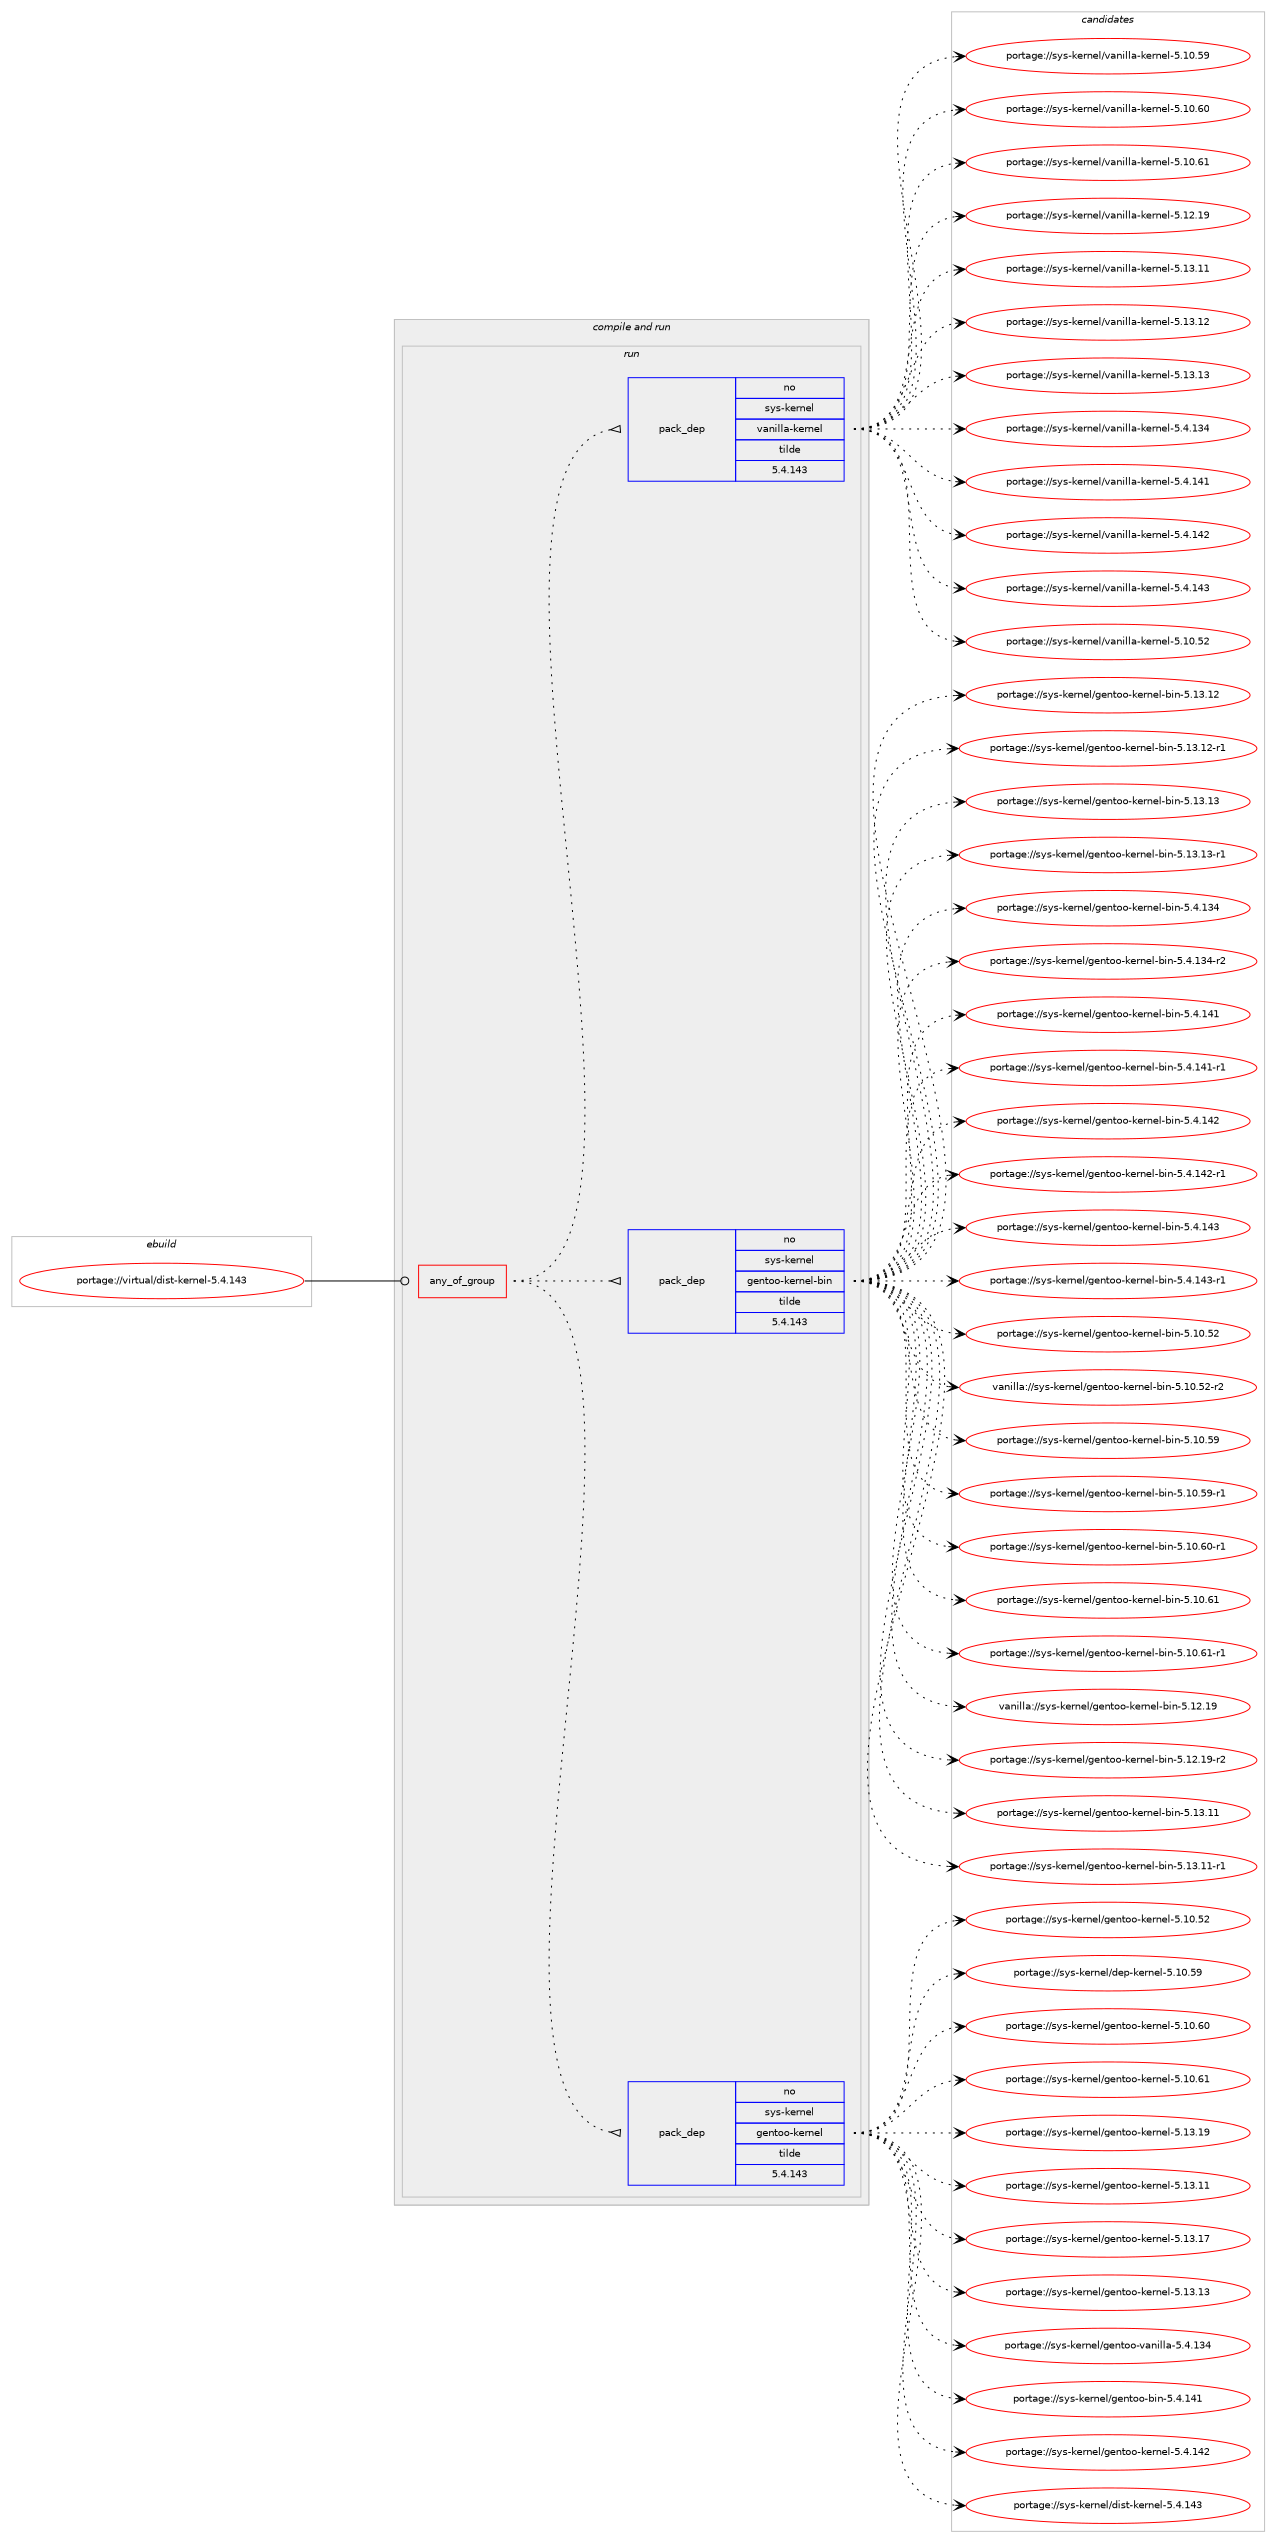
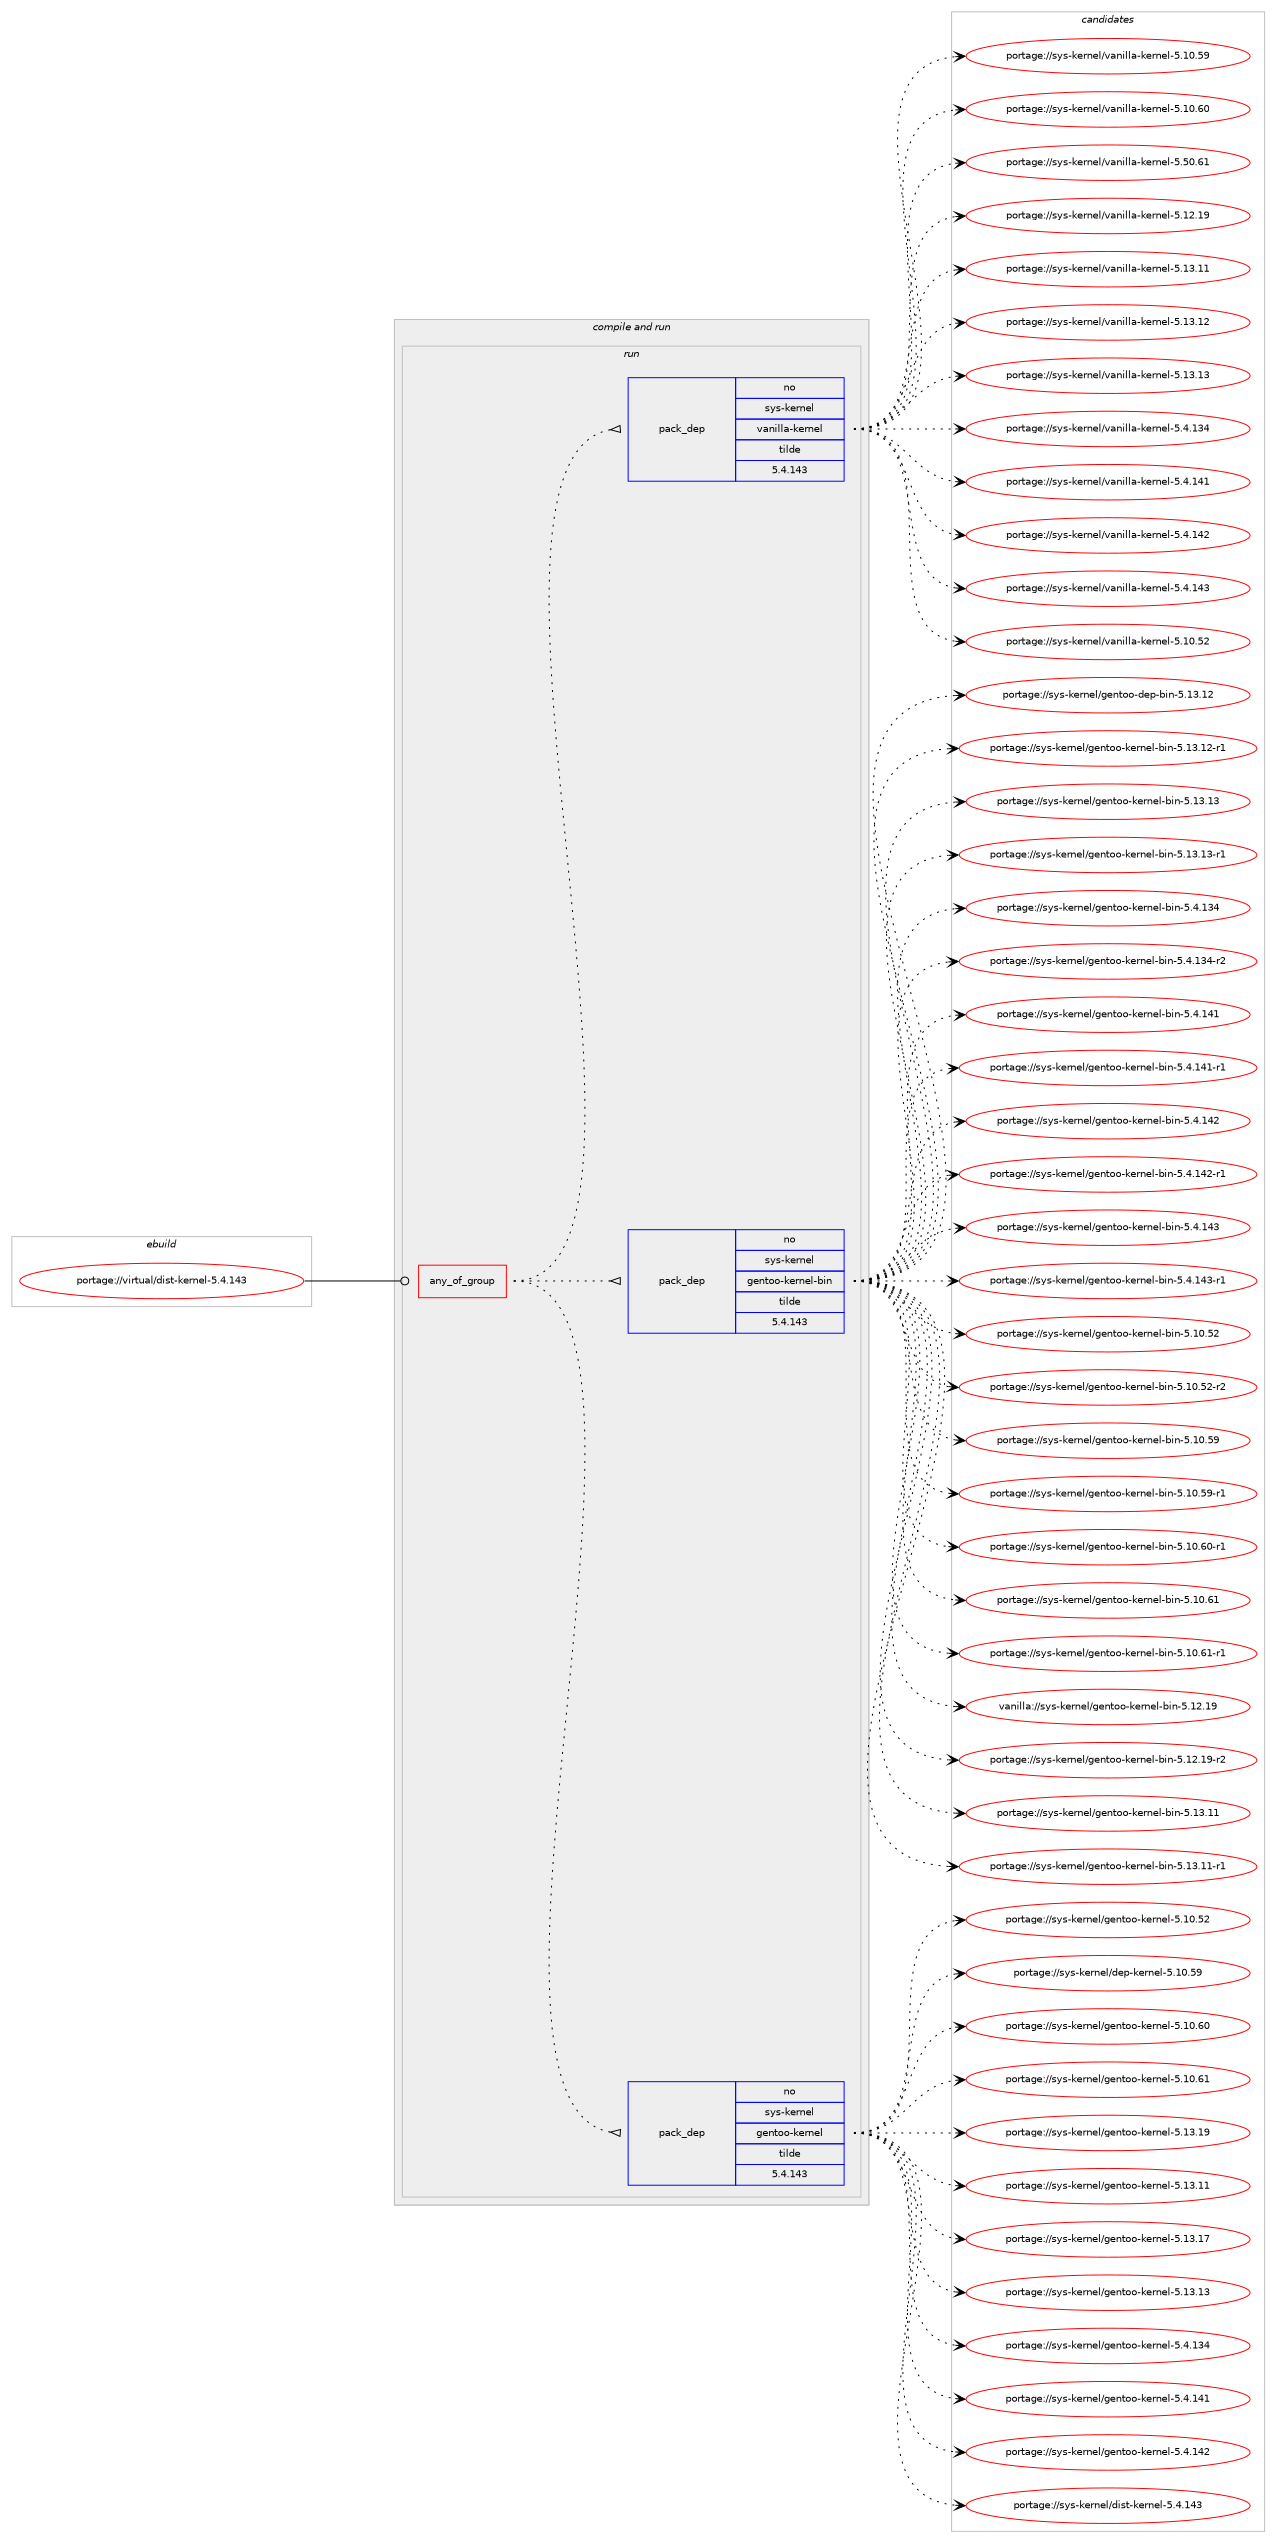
node "portage://sys-kernel/vanilla-kernel-5.10.61": label "portage://sys-kernel/vanilla-kernel-5.10.61" -> "portage://sys-kernel/vanilla-kernel-5.50.61"
node "portage://sys-kernel/gentoo-kernel-bin-5.13.12": label "portage://sys-kernel/gentoo-kernel-bin-5.13.12" -> "portage://sys-kernel/gentoo-dep-bin-5.13.12"
node "vanilla://sys-kernel/gentoo-kernel-bin-5.10.52-r2": label "vanilla://sys-kernel/gentoo-kernel-bin-5.10.52-r2" -> "portage://sys-kernel/gentoo-kernel-bin-5.10.52-r2"
node "portage://sys-kernel/gentoo-vanilla-5.4.134": label "portage://sys-kernel/gentoo-vanilla-5.4.134" -> "portage://sys-kernel/gentoo-kernel-5.4.134"
node "portage://sys-kernel/gentoo-bin-5.4.141": label "portage://sys-kernel/gentoo-bin-5.4.141" -> "portage://sys-kernel/gentoo-kernel-5.4.141"
